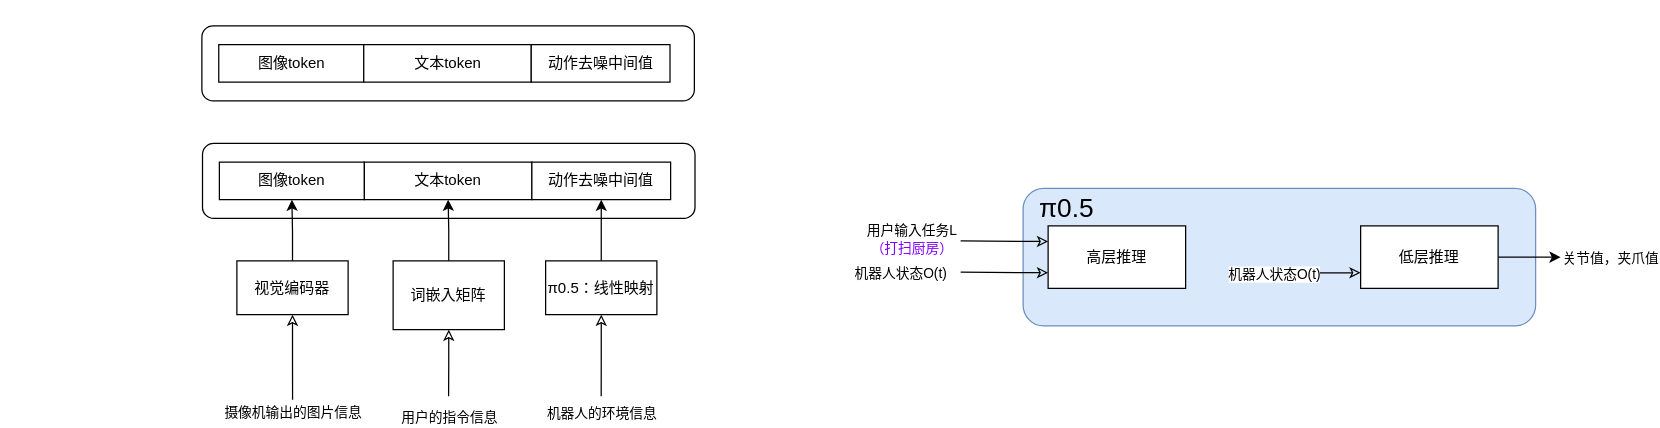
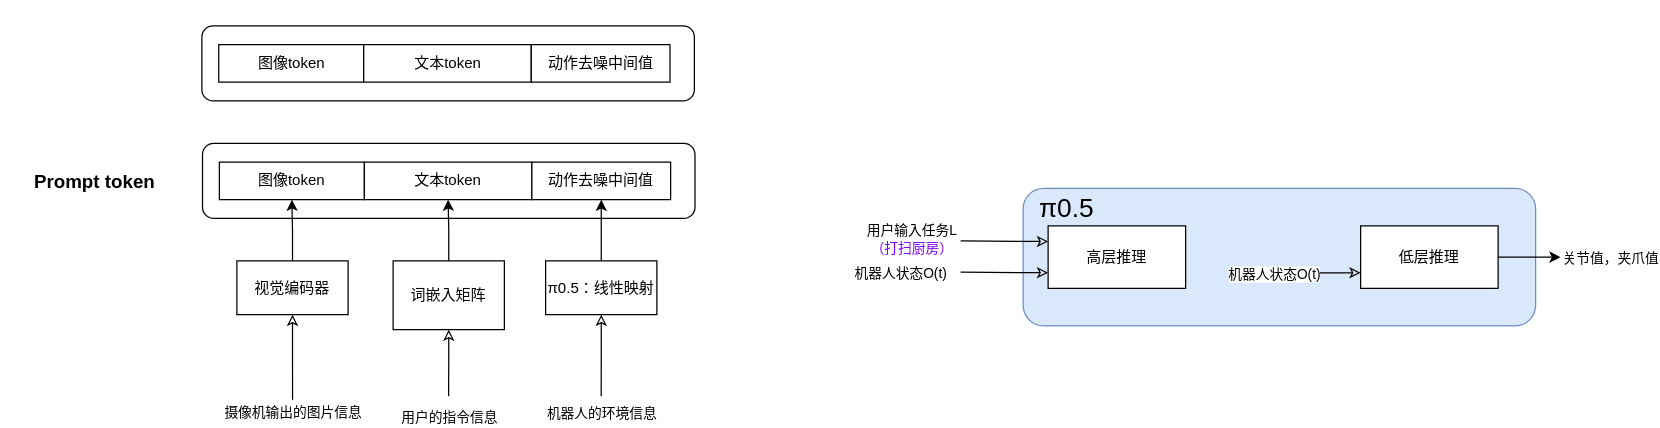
node "Prompt token": added
